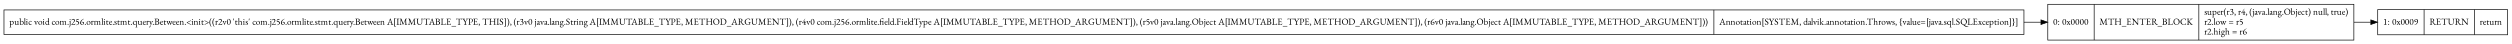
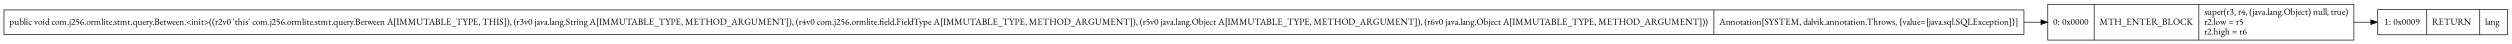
node "1: 0x0009": text "return" -> "lang"
